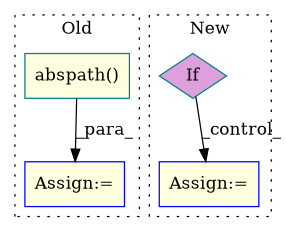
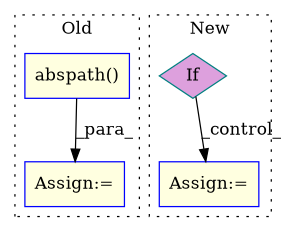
node "abspath()": color teal -> blue
